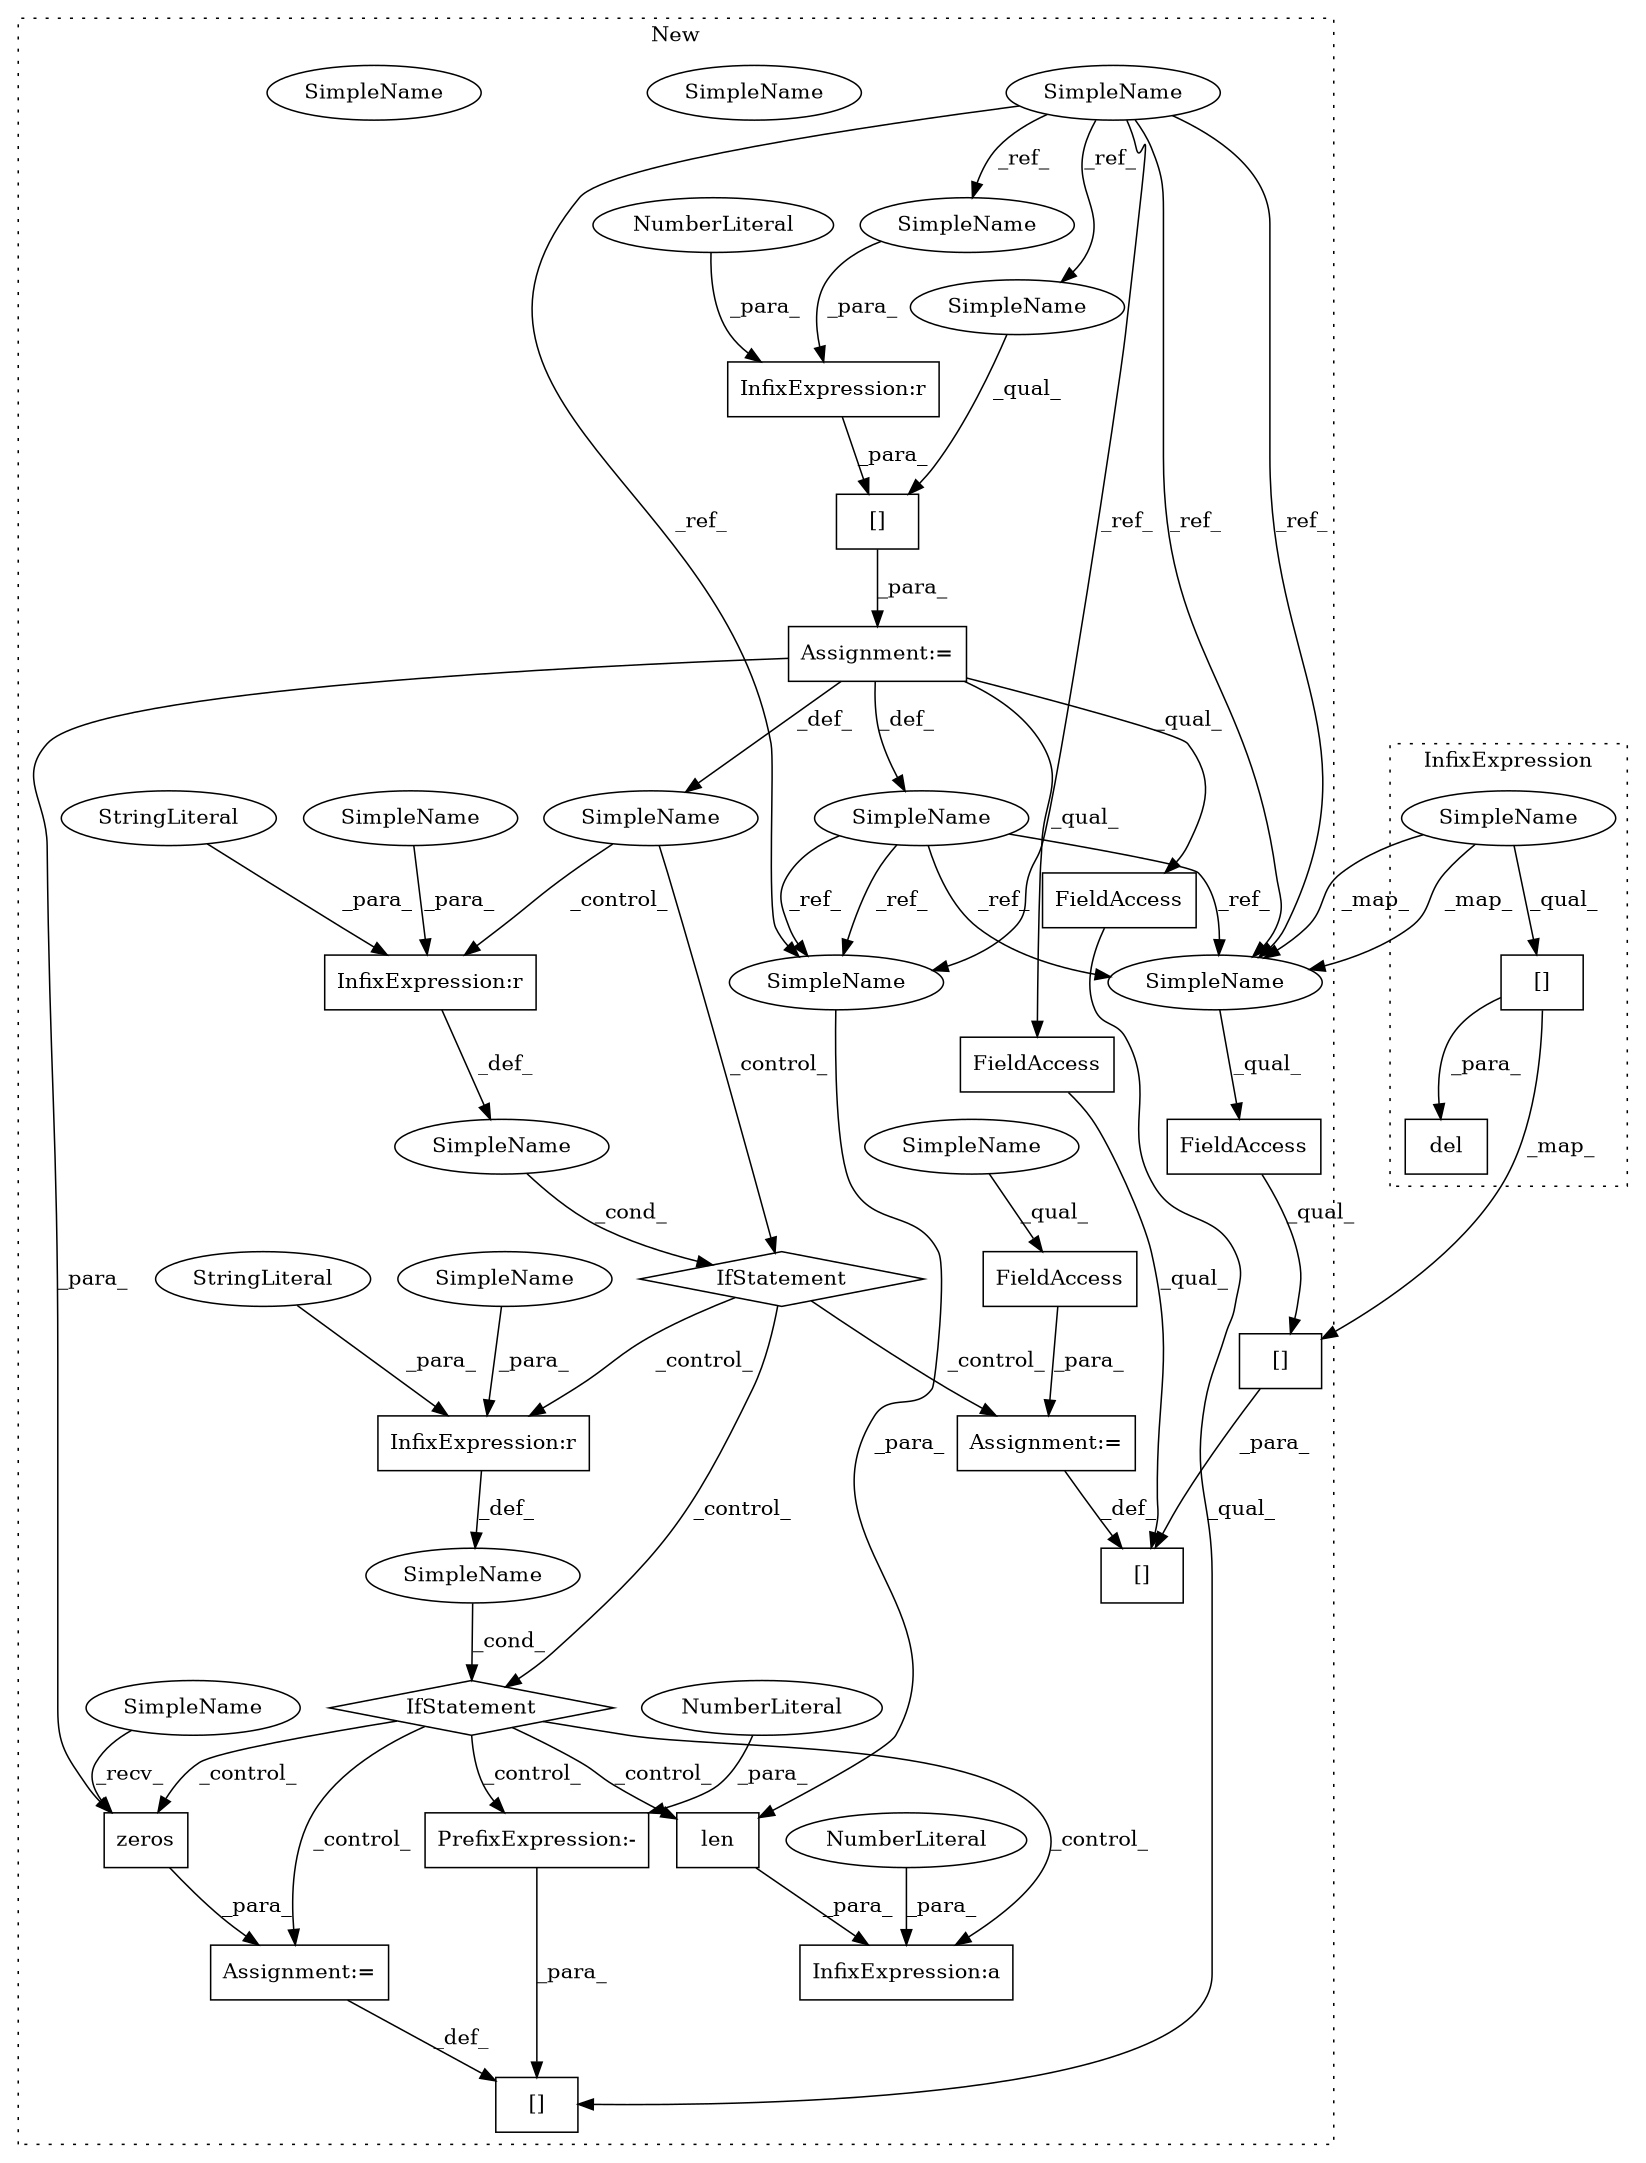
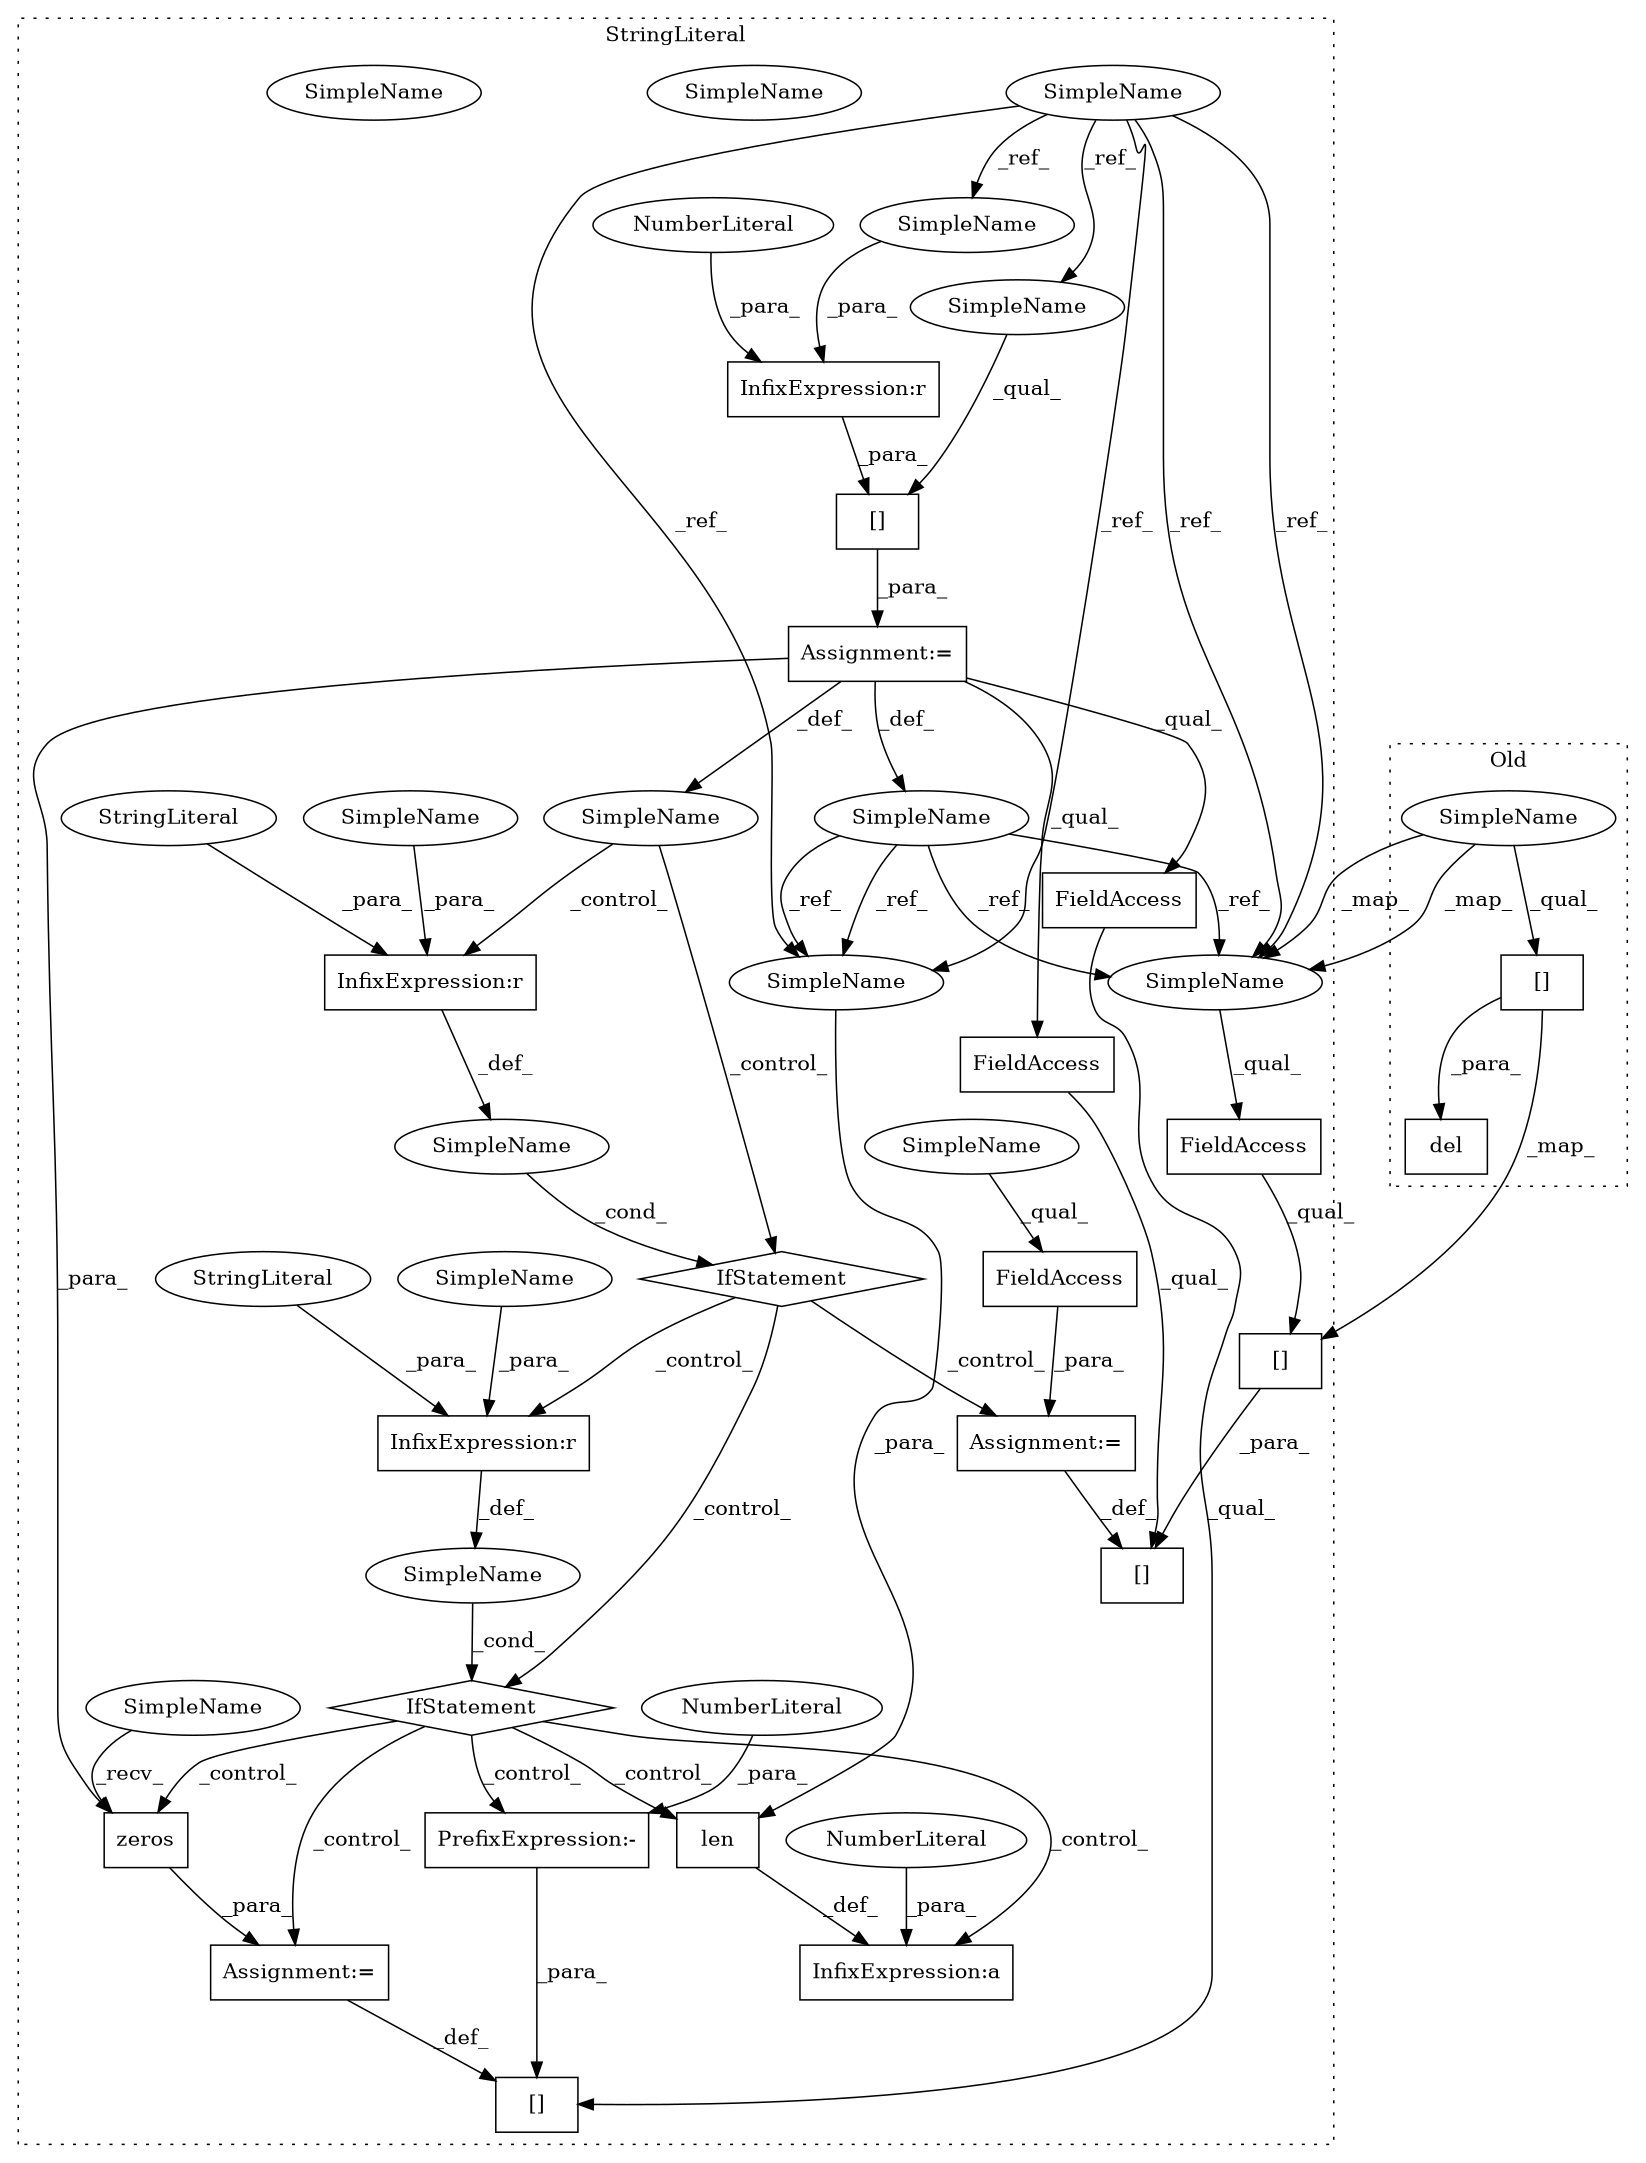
cluster "New": label "New" -> "StringLiteral"
cluster "InfixExpression": label "InfixExpression" -> "Old"
edge "len" -> "InfixExpression:a": label "_para_" -> "_def_"
